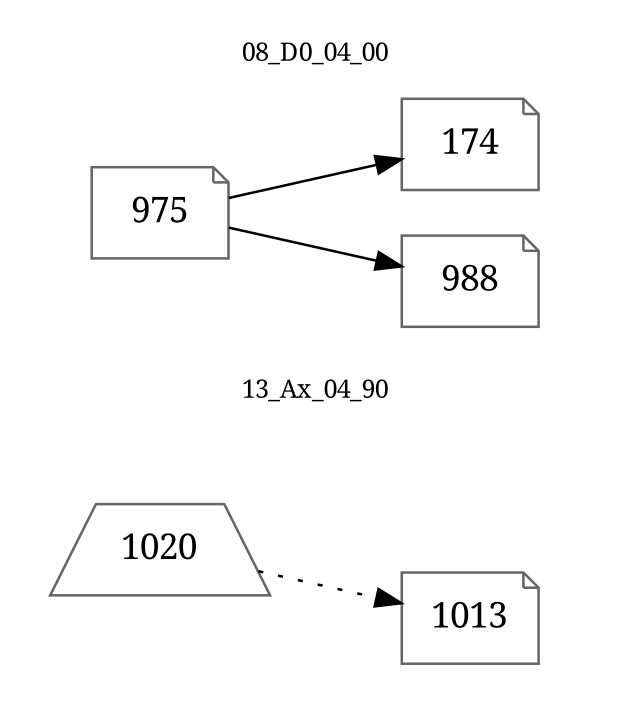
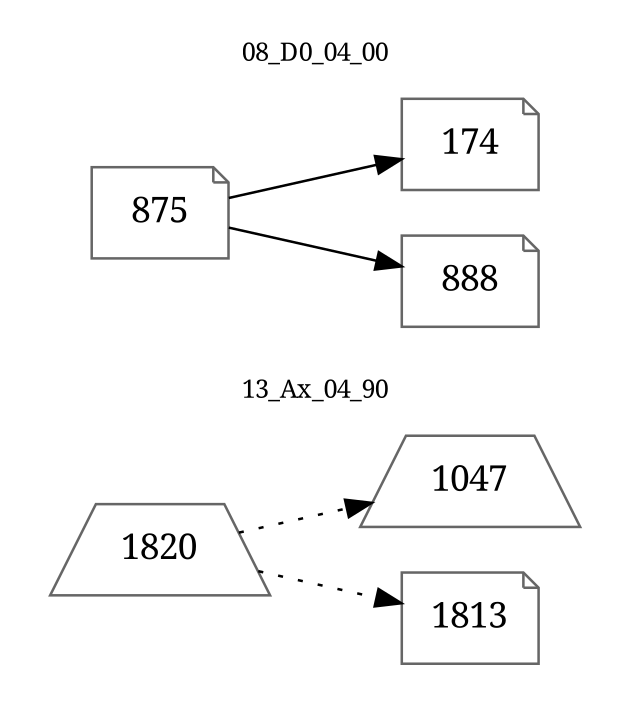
node "975": label "975" -> "875"
node "988": label "988" -> "888"
node "1047": added
node "1020": label "1020" -> "1820"
node "1013": label "1013" -> "1813"
